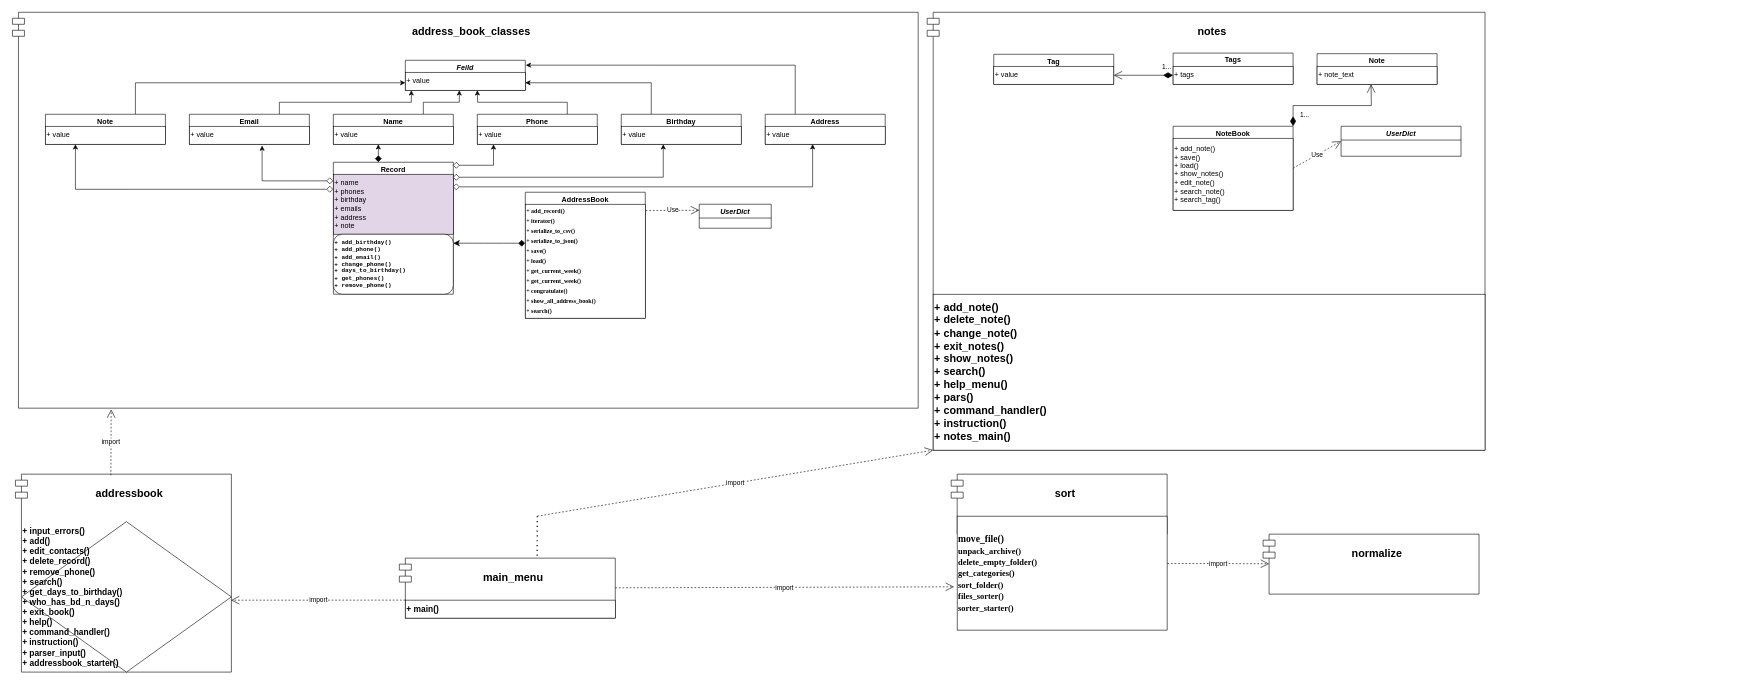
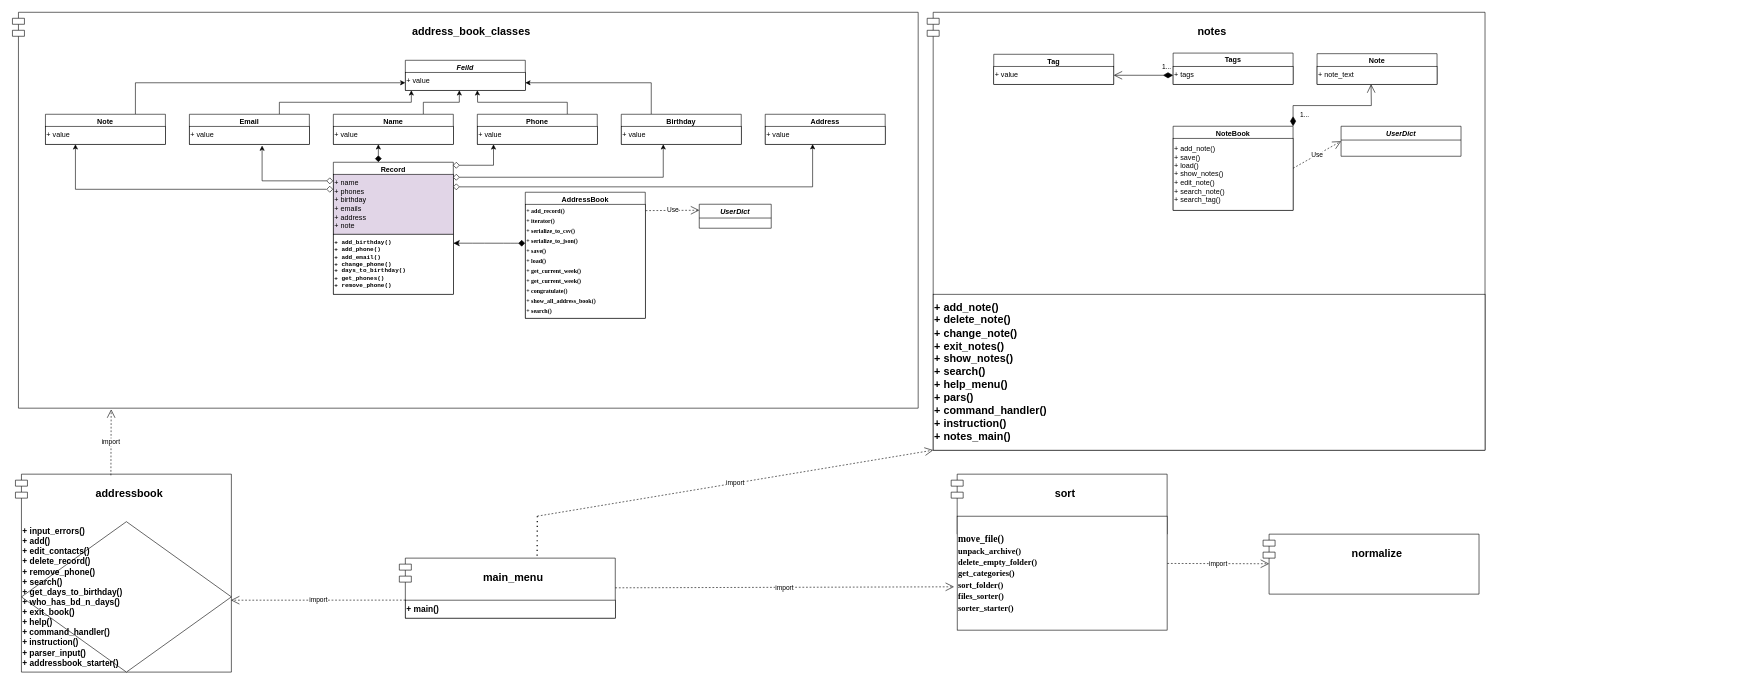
edge "Address" -> "Feild": removed
node "+ add_birthday() + add_phone() + add_email() + change_phone() + days_to_birthday() + get_phones() + remove_phone()": shape rounded rectangle -> rectangle
